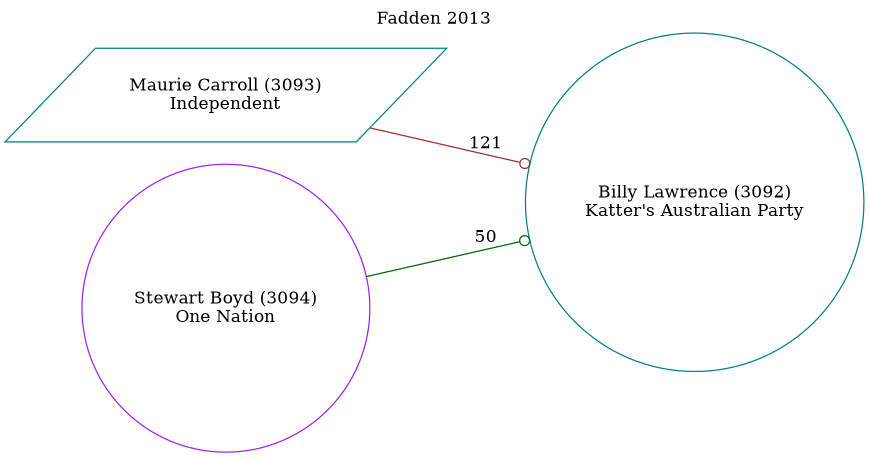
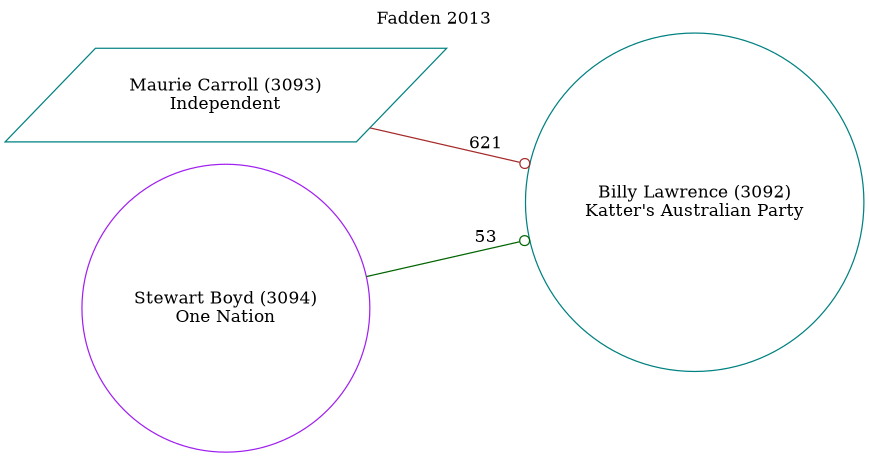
edge "Maurie Carroll (3093) Independent" -> "Billy Lawrence (3092) Katter's Australian Party": label "121" -> "621"
edge "Stewart Boyd (3094) One Nation" -> "Billy Lawrence (3092) Katter's Australian Party": label "50" -> "53"
